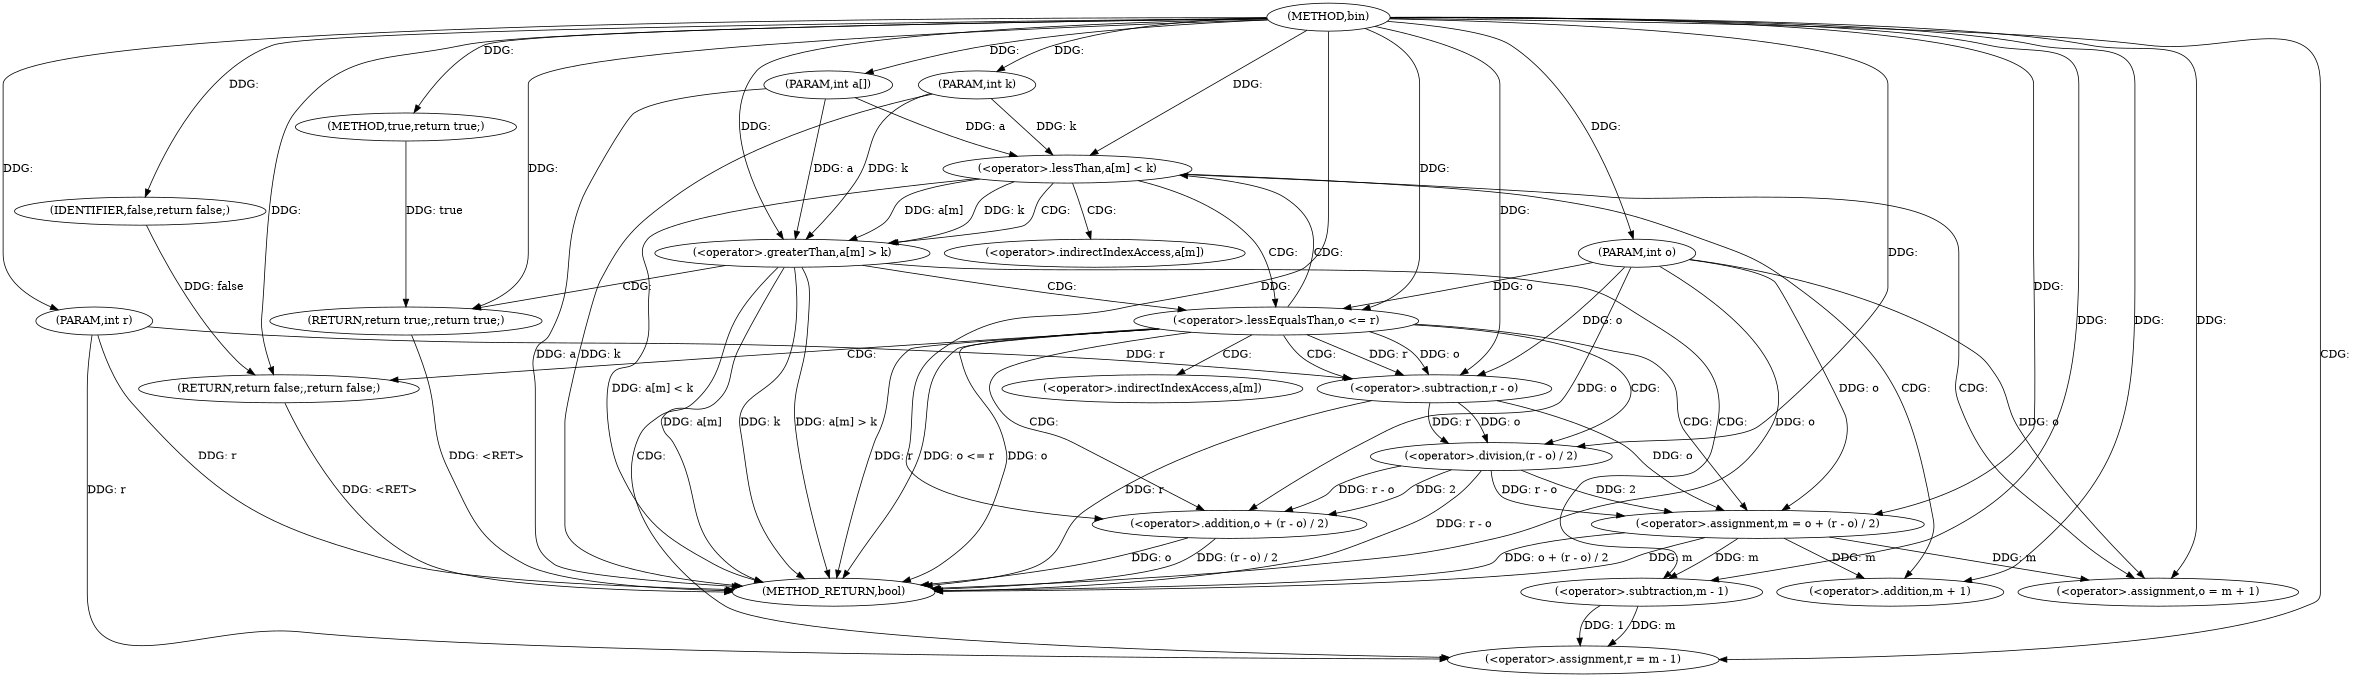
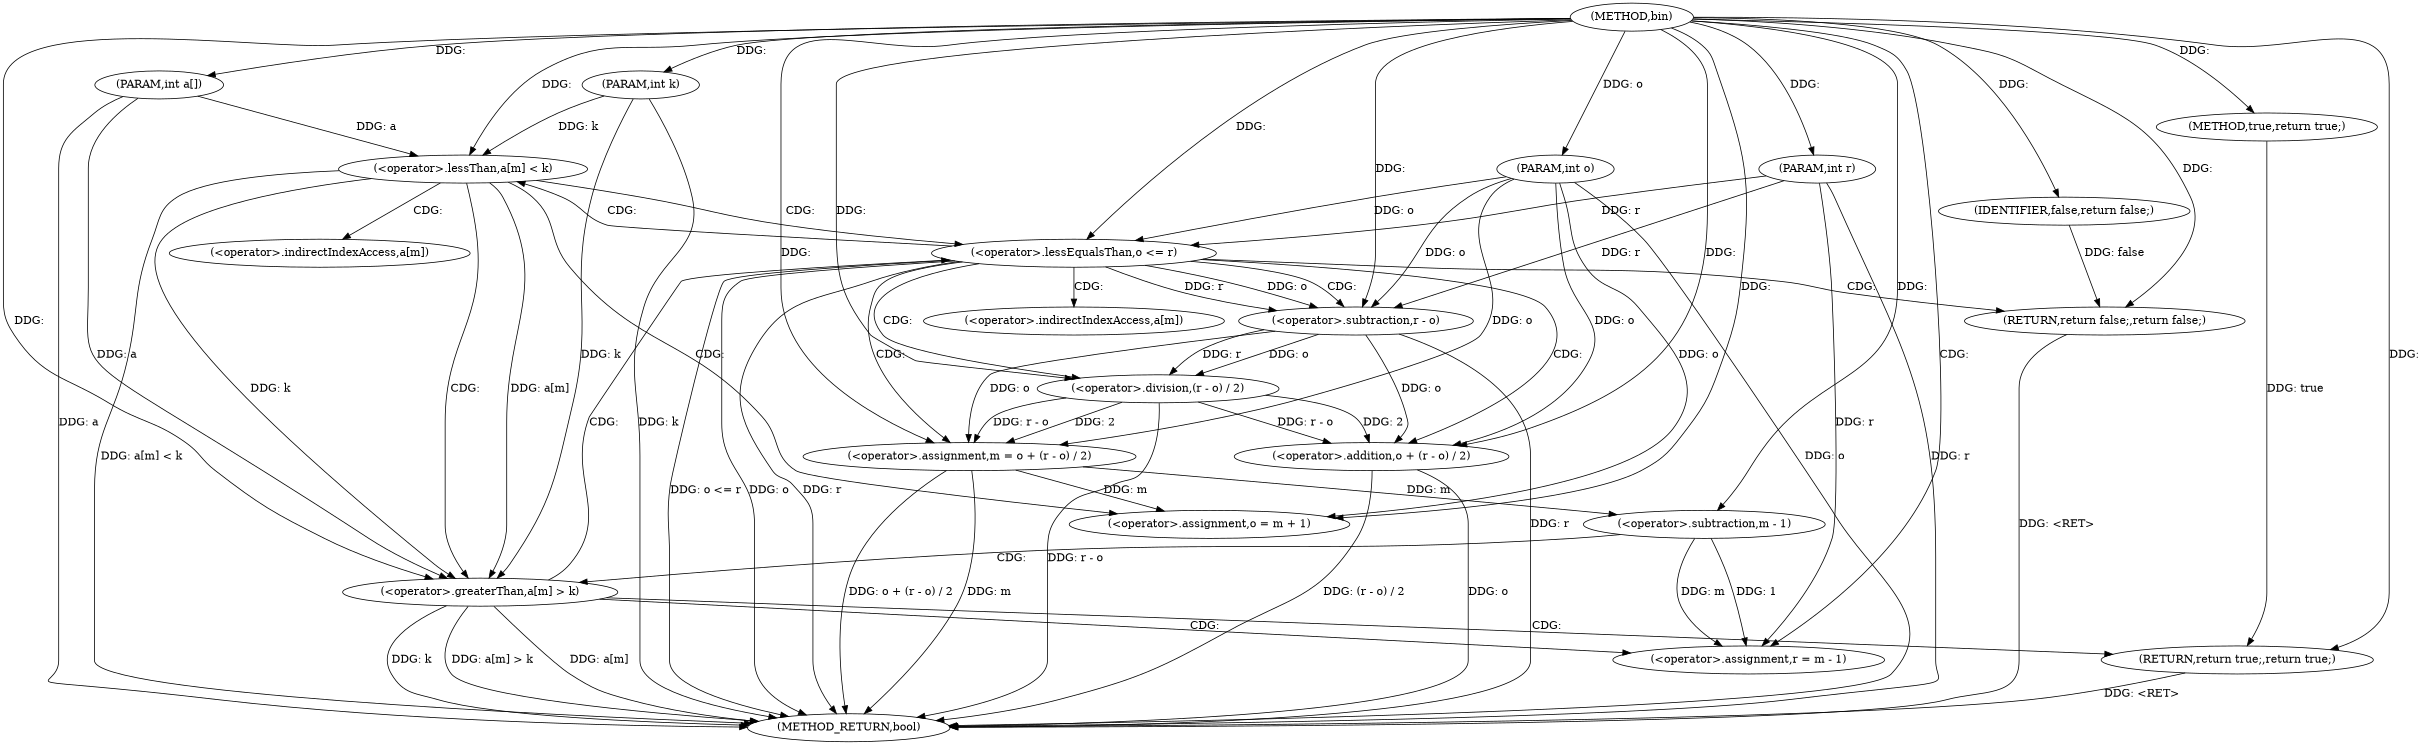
edge "(METHOD,bin)" -> "(PARAM,int o)": label "DDG: " -> "DDG: o"
edge "(PARAM,int r)" -> "(<operator>.lessEqualsThan,o <= r)": added, label "DDG: r"
edge "(<operator>.greaterThan,a[m] > k)" -> "(<operator>.subtraction,m - 1)": reversed
edge "(<operator>.subtraction,r - o)" -> "(<operator>.addition,o + (r - o) / 2)": added, label "DDG: o"
node "(<operator>.addition,m + 1)": removed
